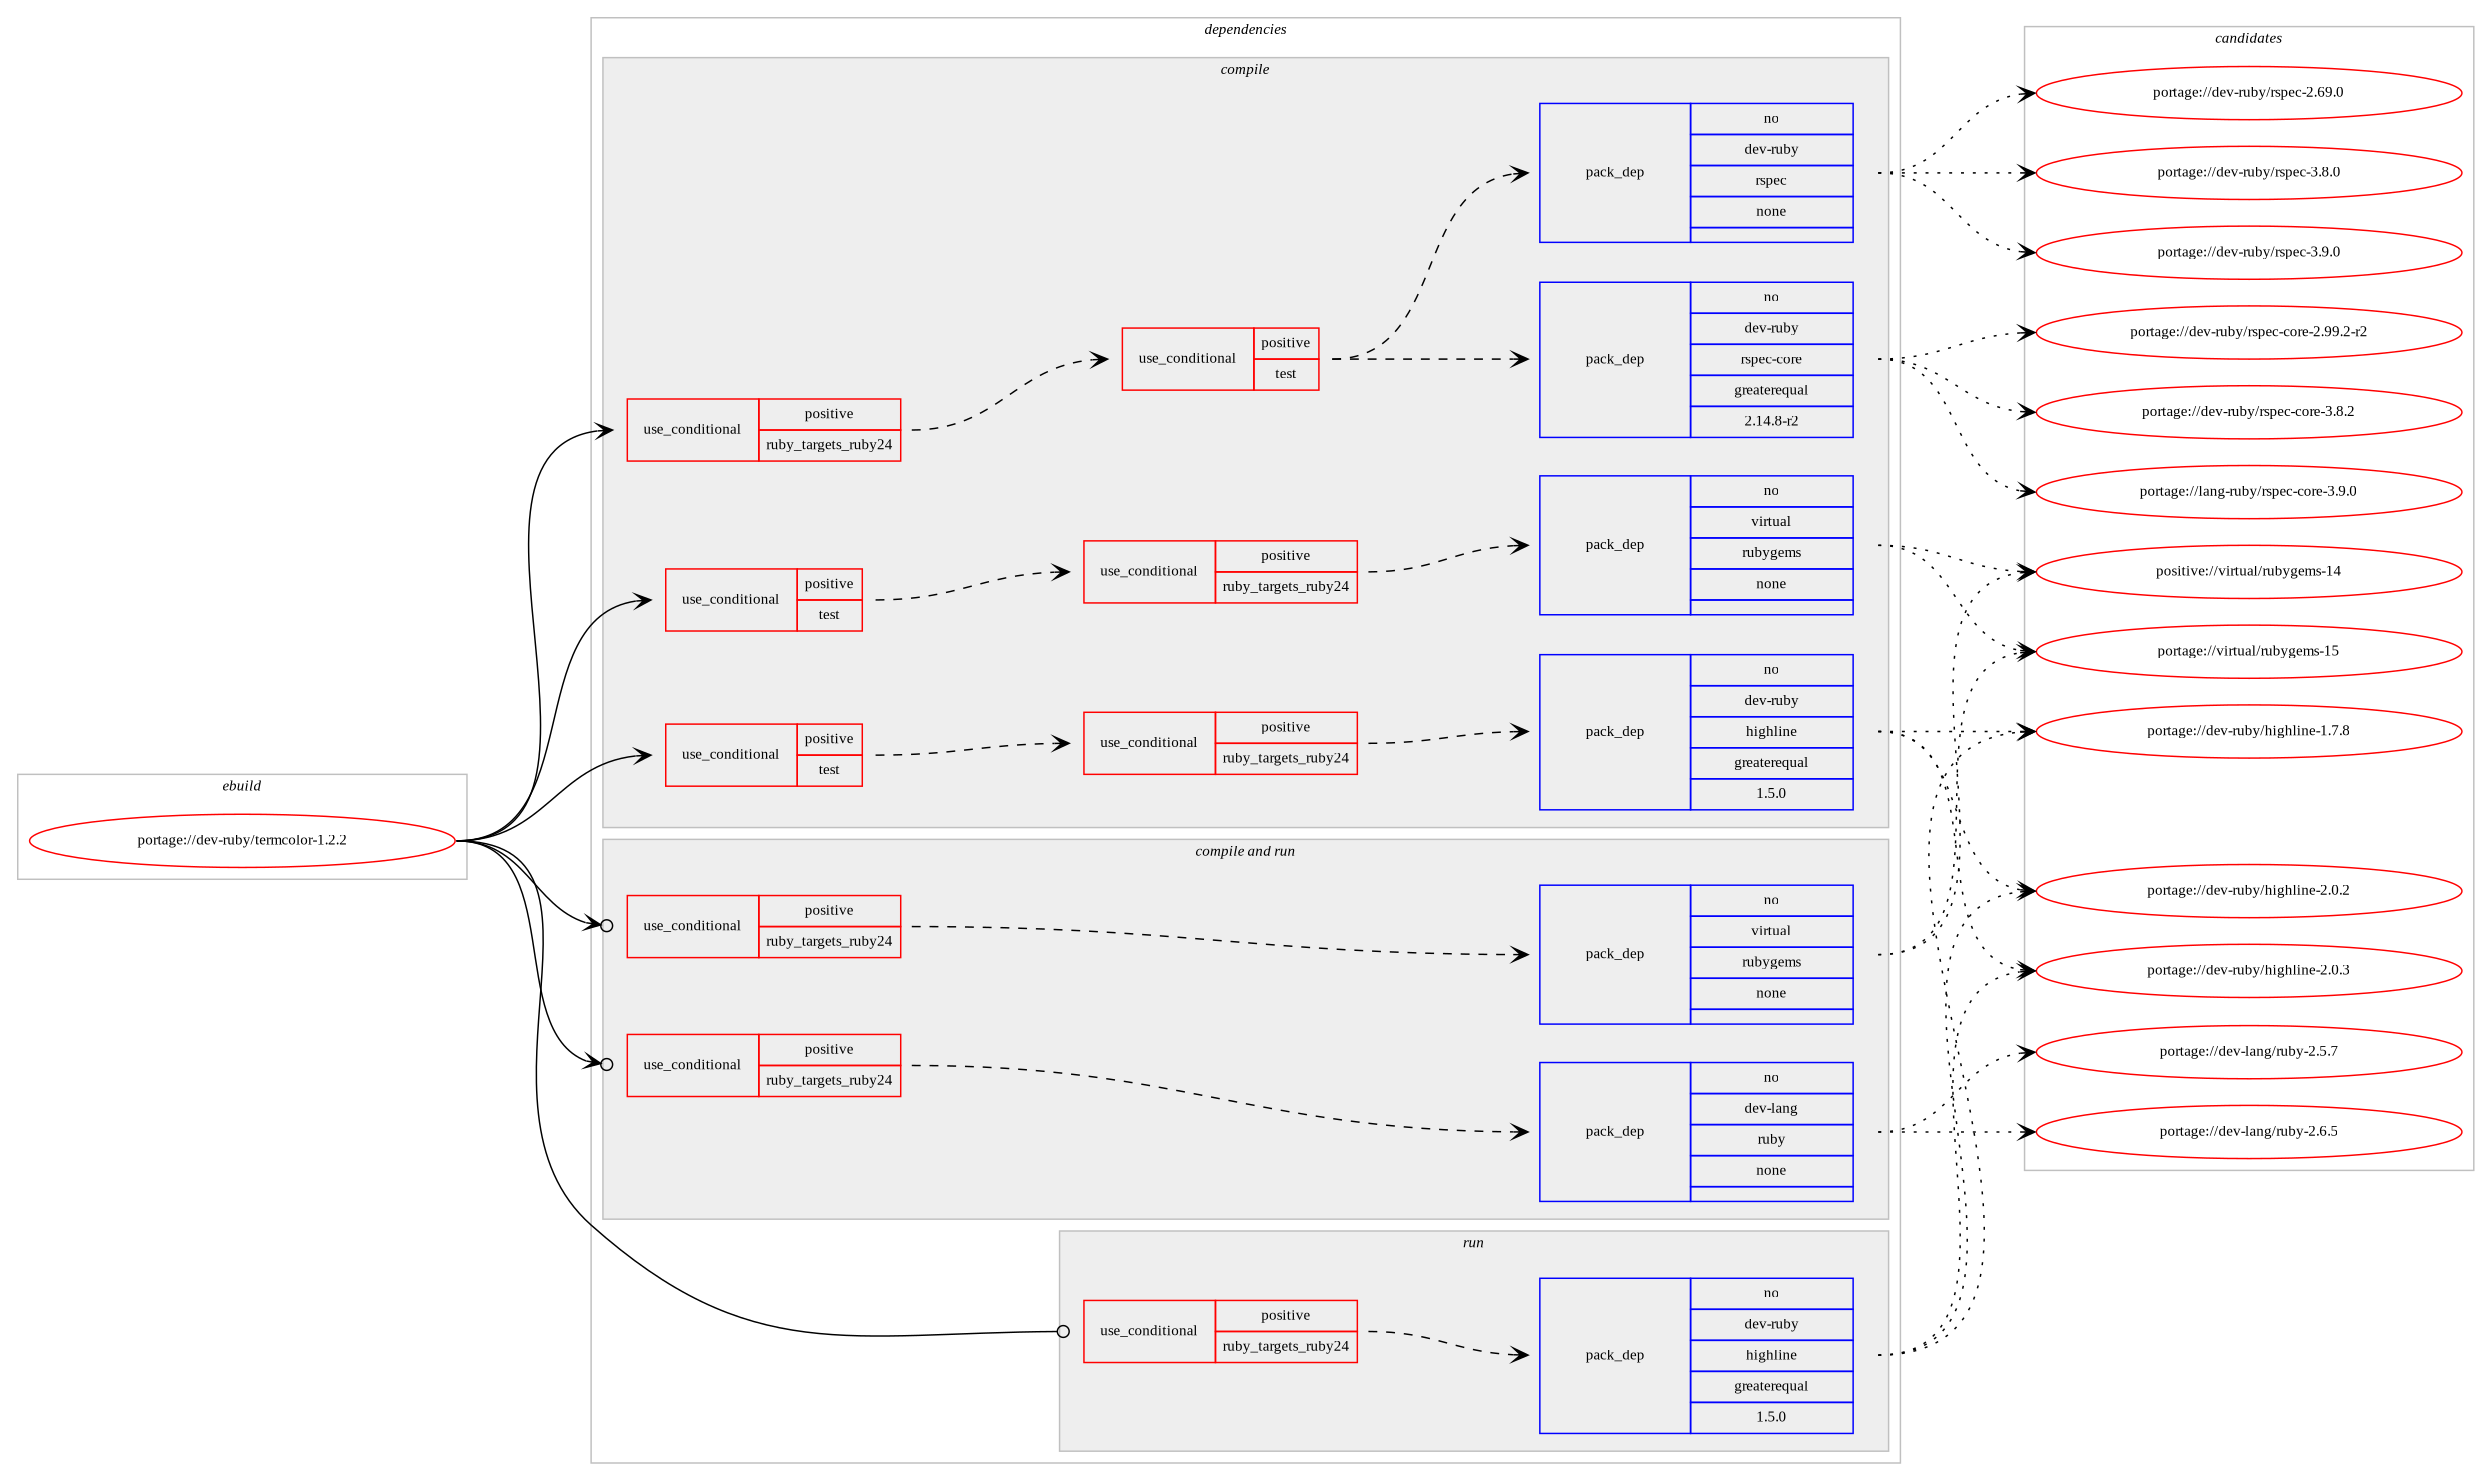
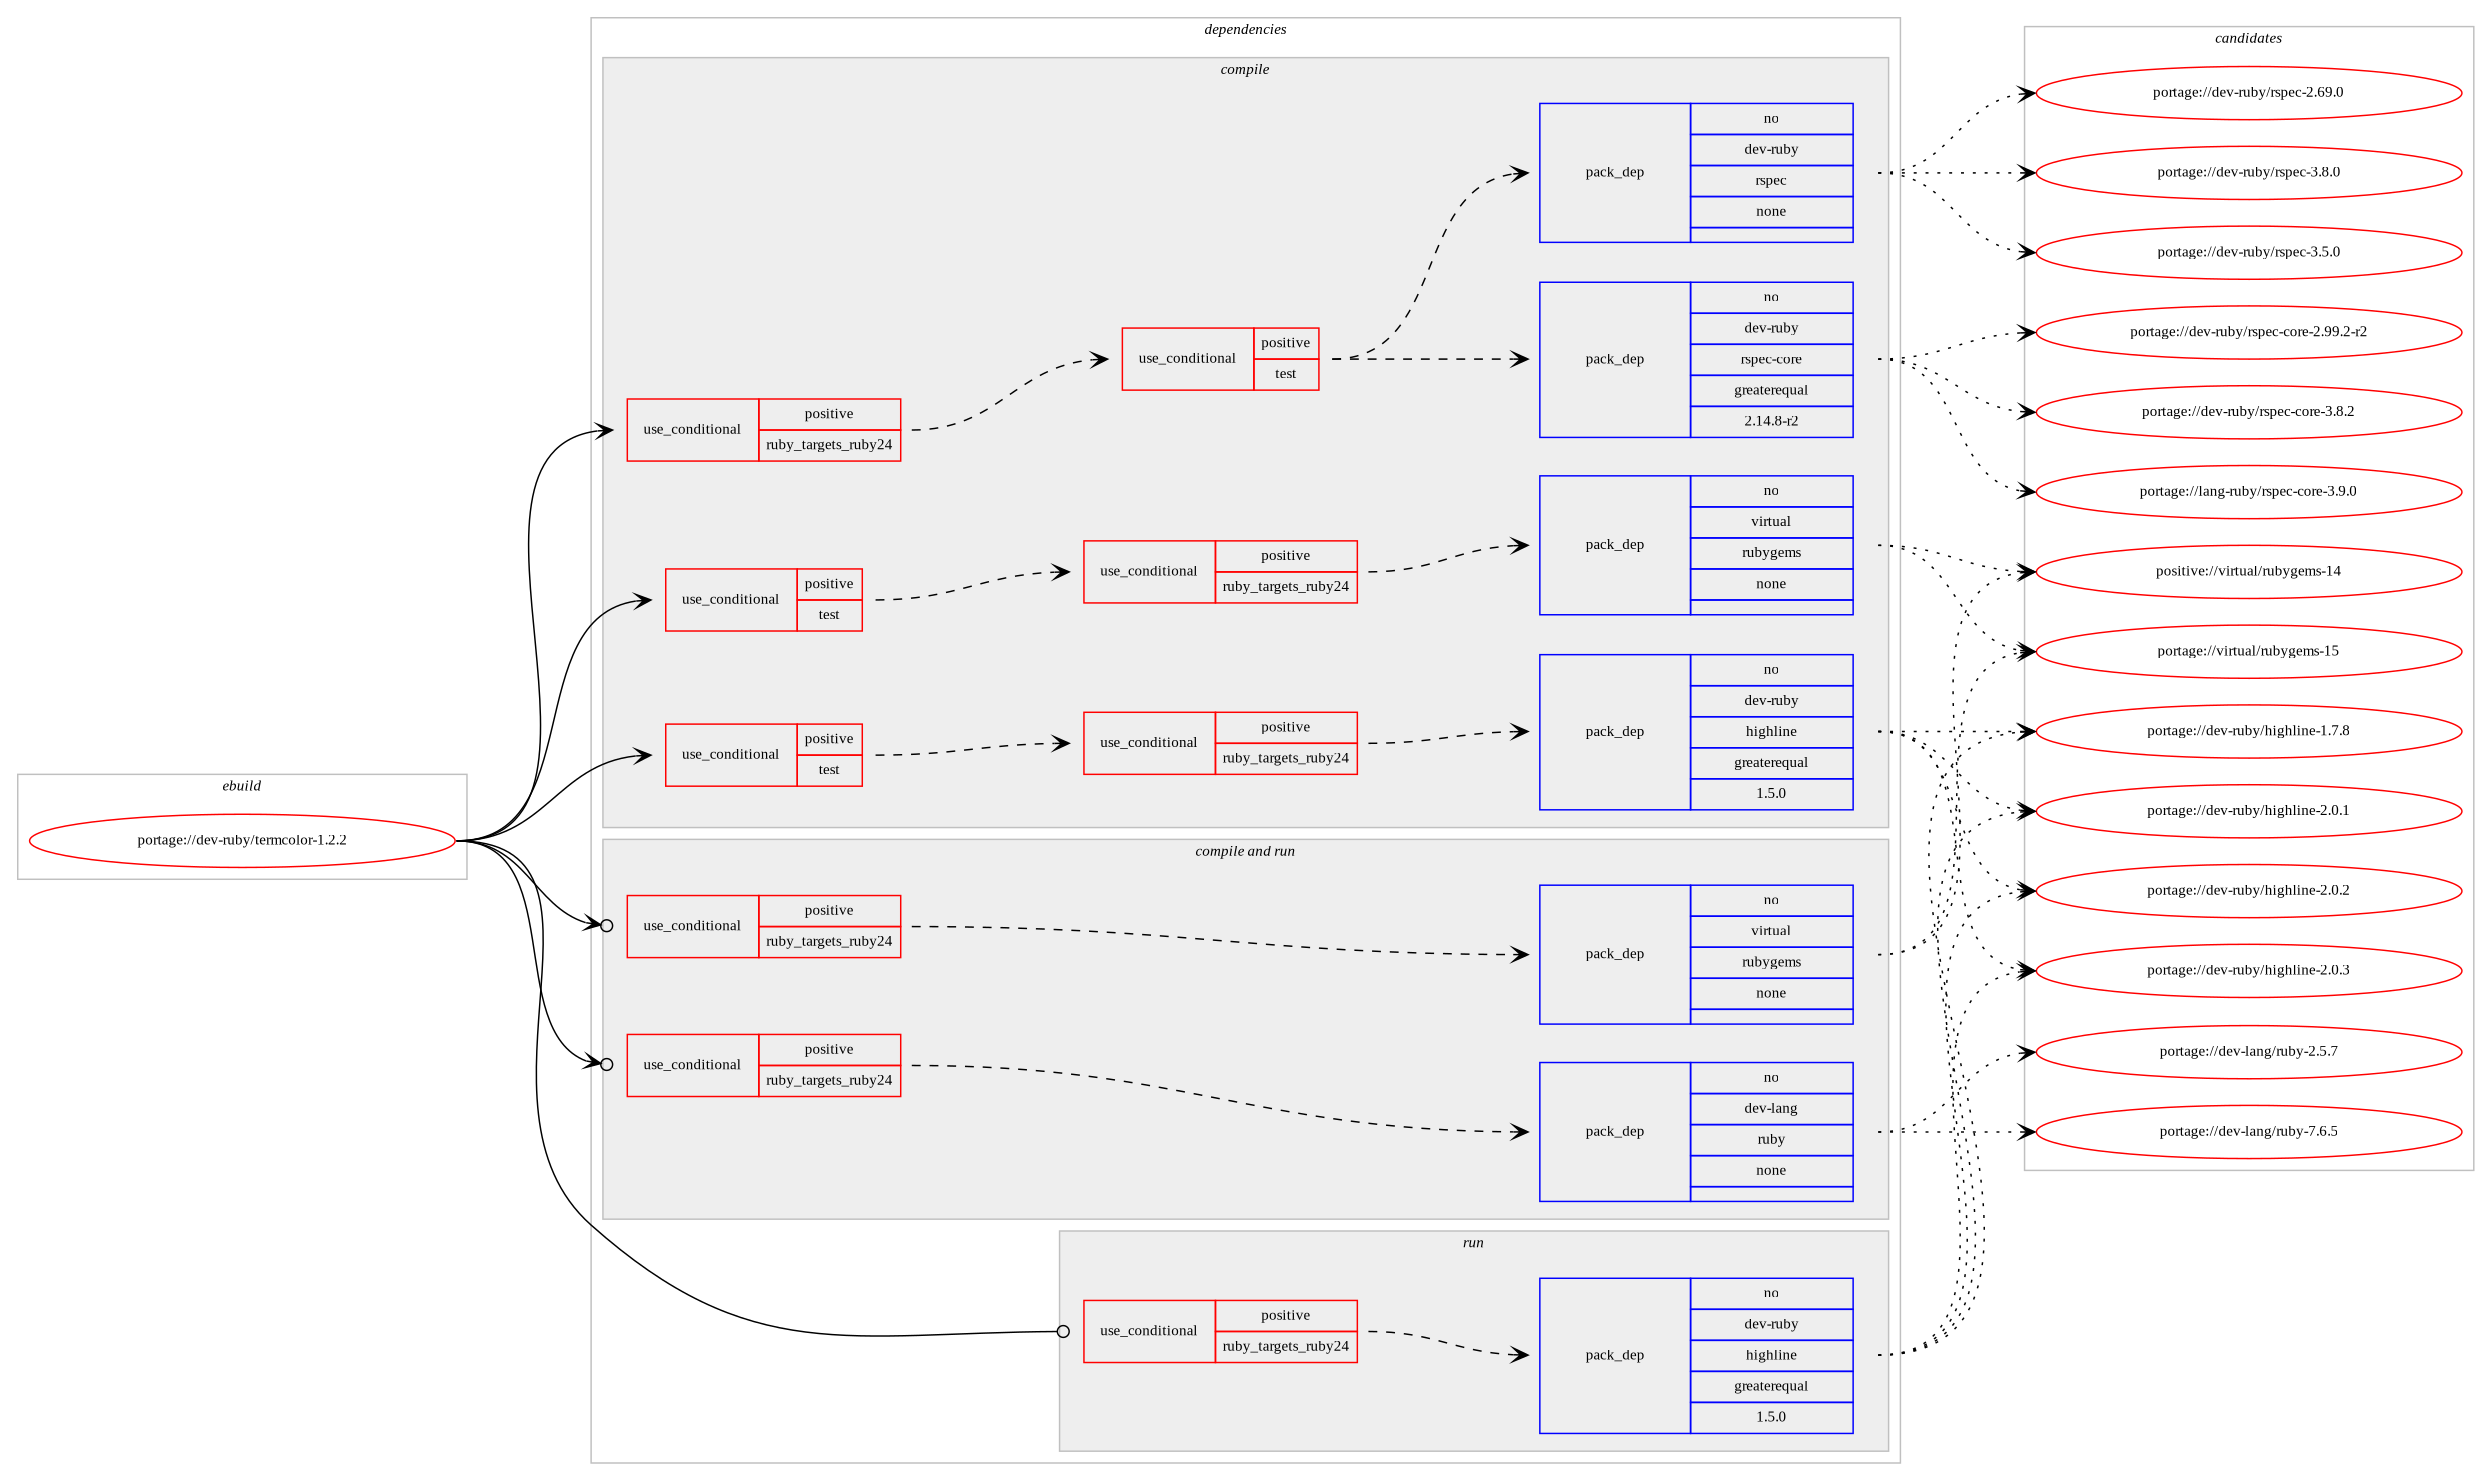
node "portage://dev-ruby/rspec-3.9.0": label "portage://dev-ruby/rspec-3.9.0" -> "portage://dev-ruby/rspec-3.5.0"
node "portage://dev-ruby/highline-2.0.1": added
node "portage://dev-lang/ruby-2.6.5": label "portage://dev-lang/ruby-2.6.5" -> "portage://dev-lang/ruby-7.6.5"
